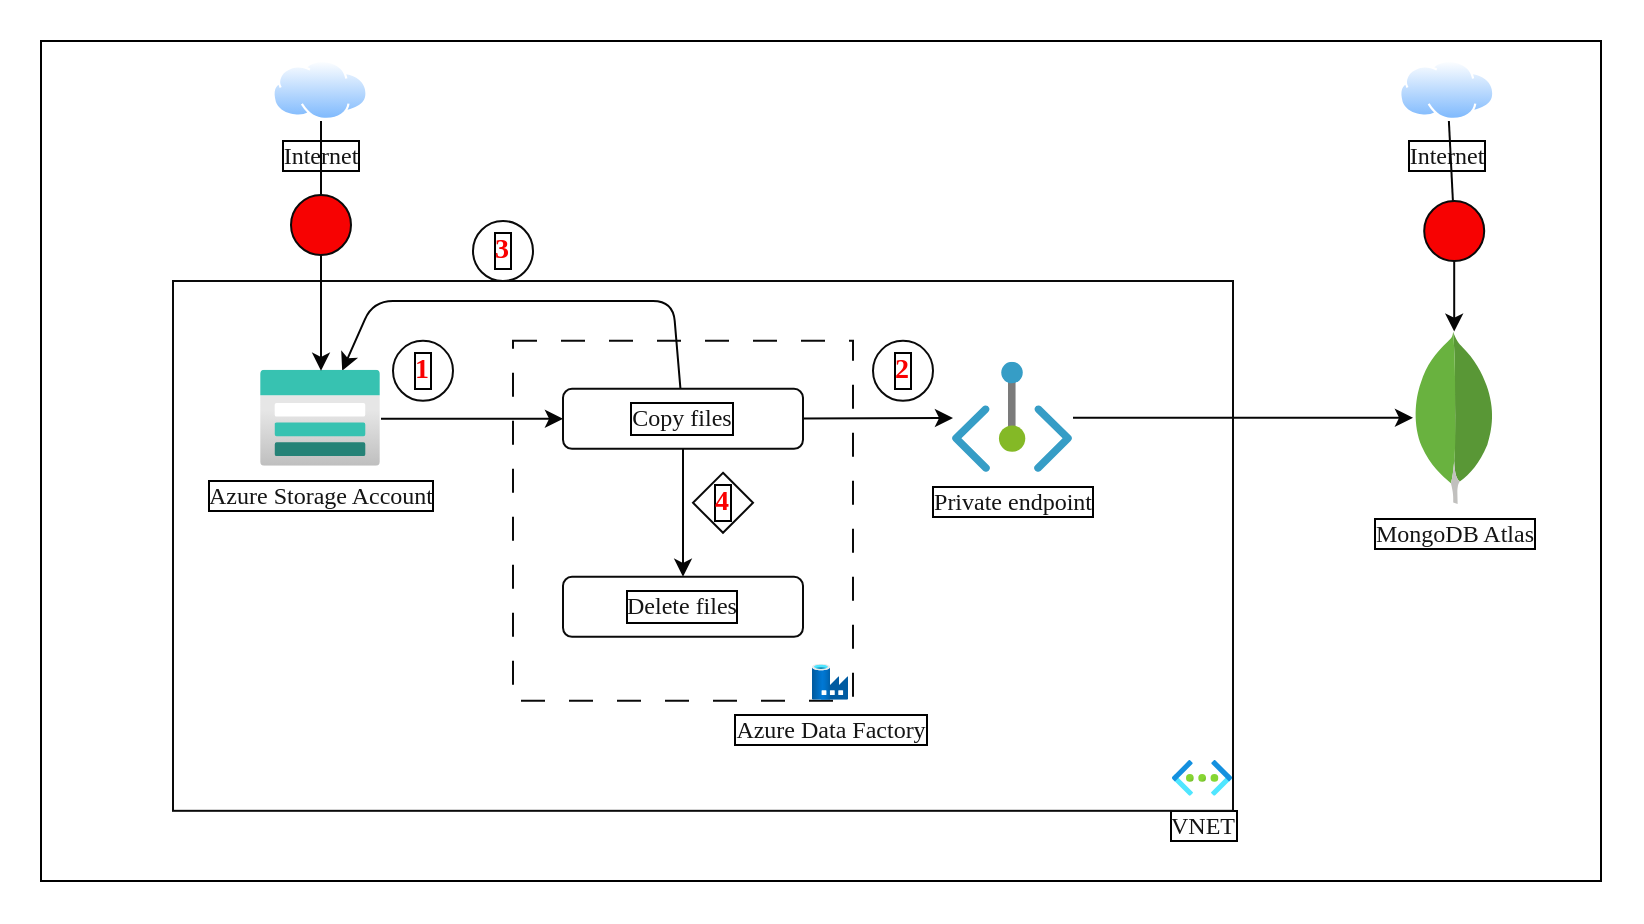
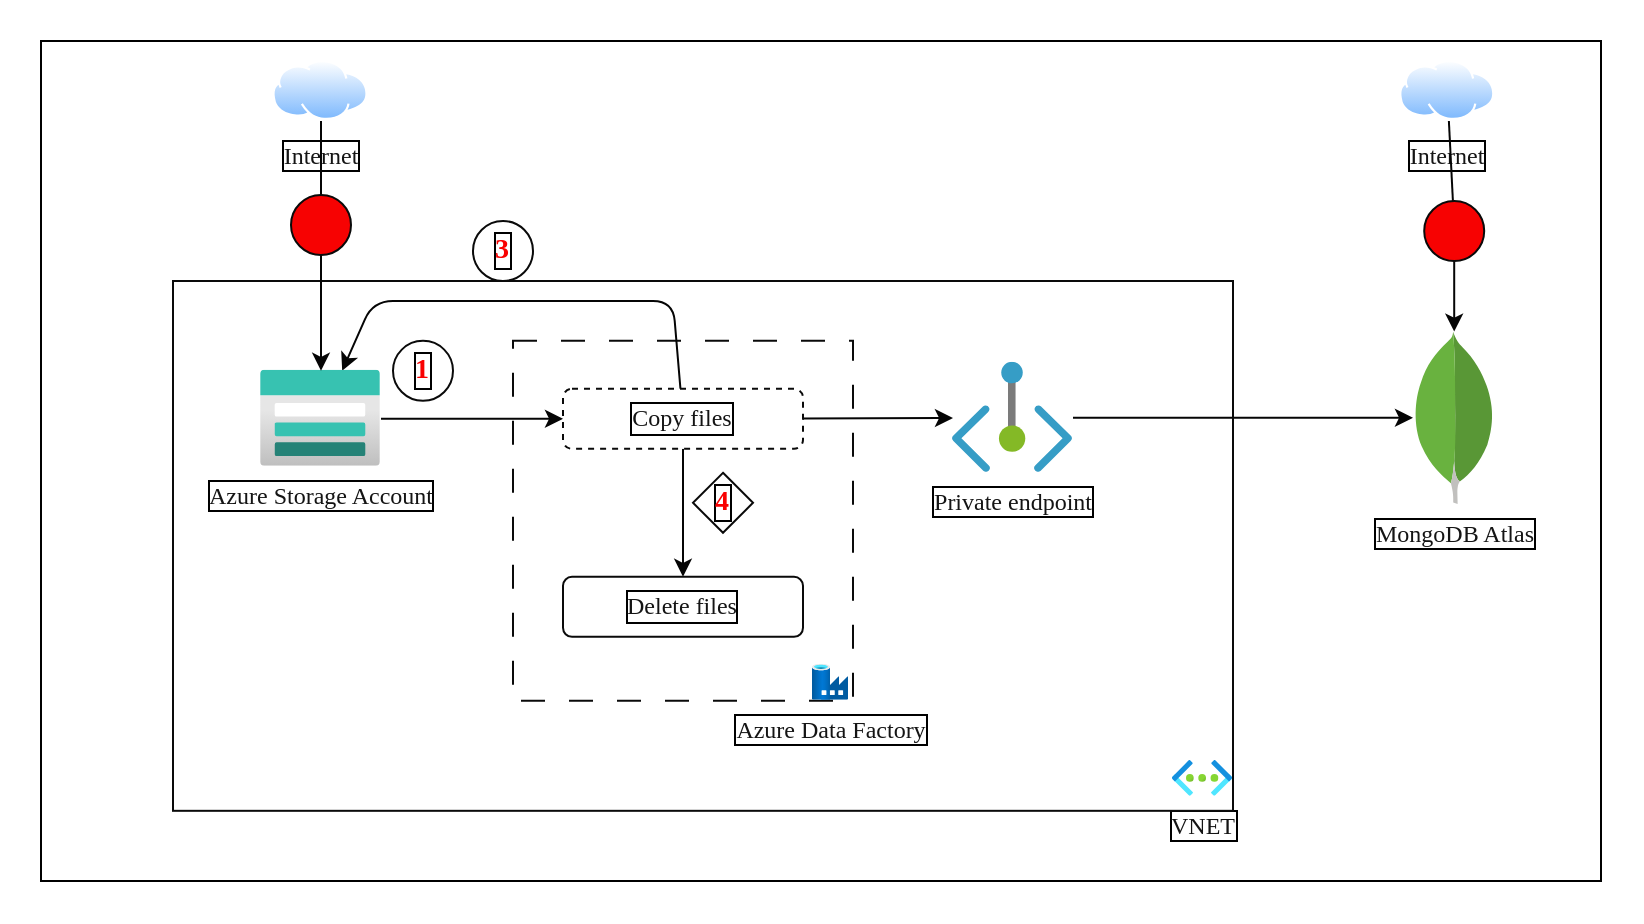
node "2": removed
node "Copy files": style solid -> dashed
